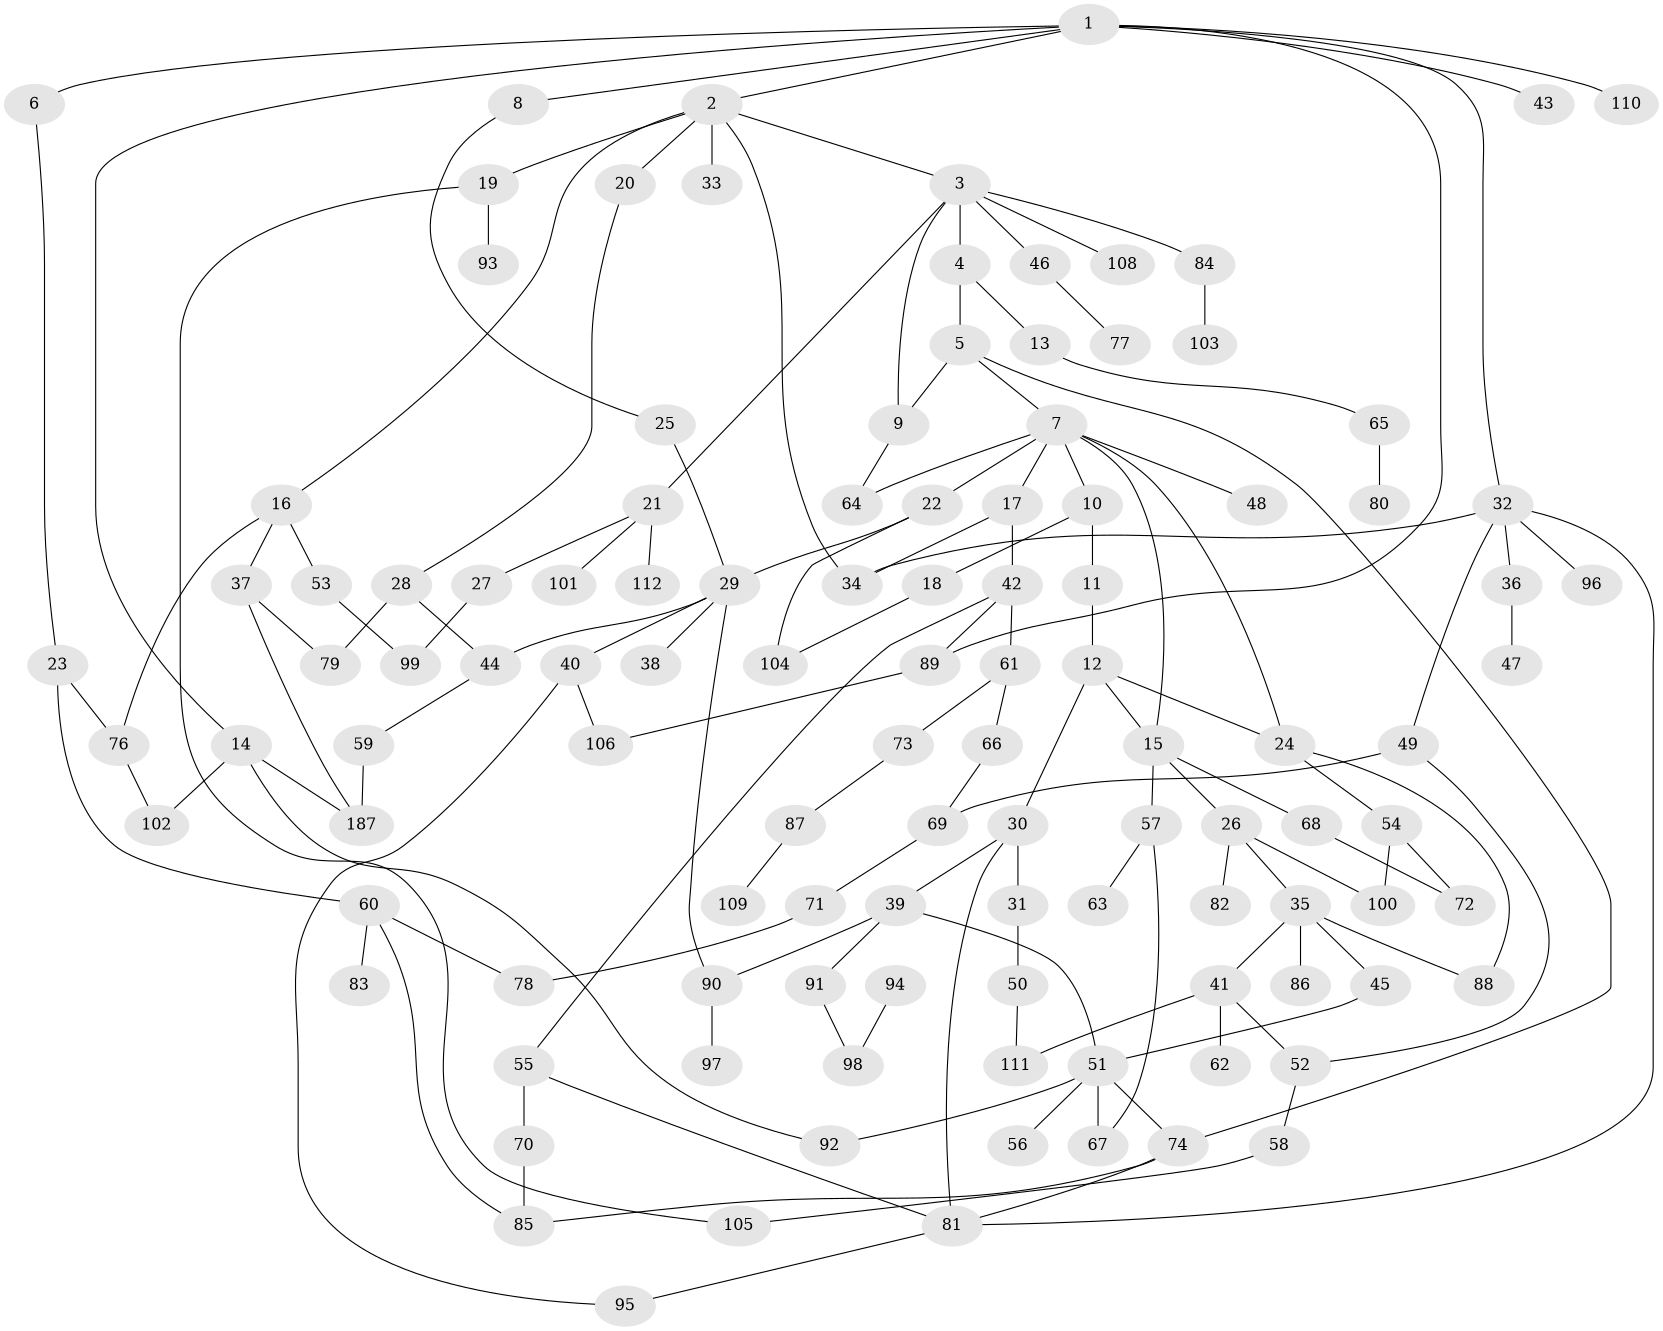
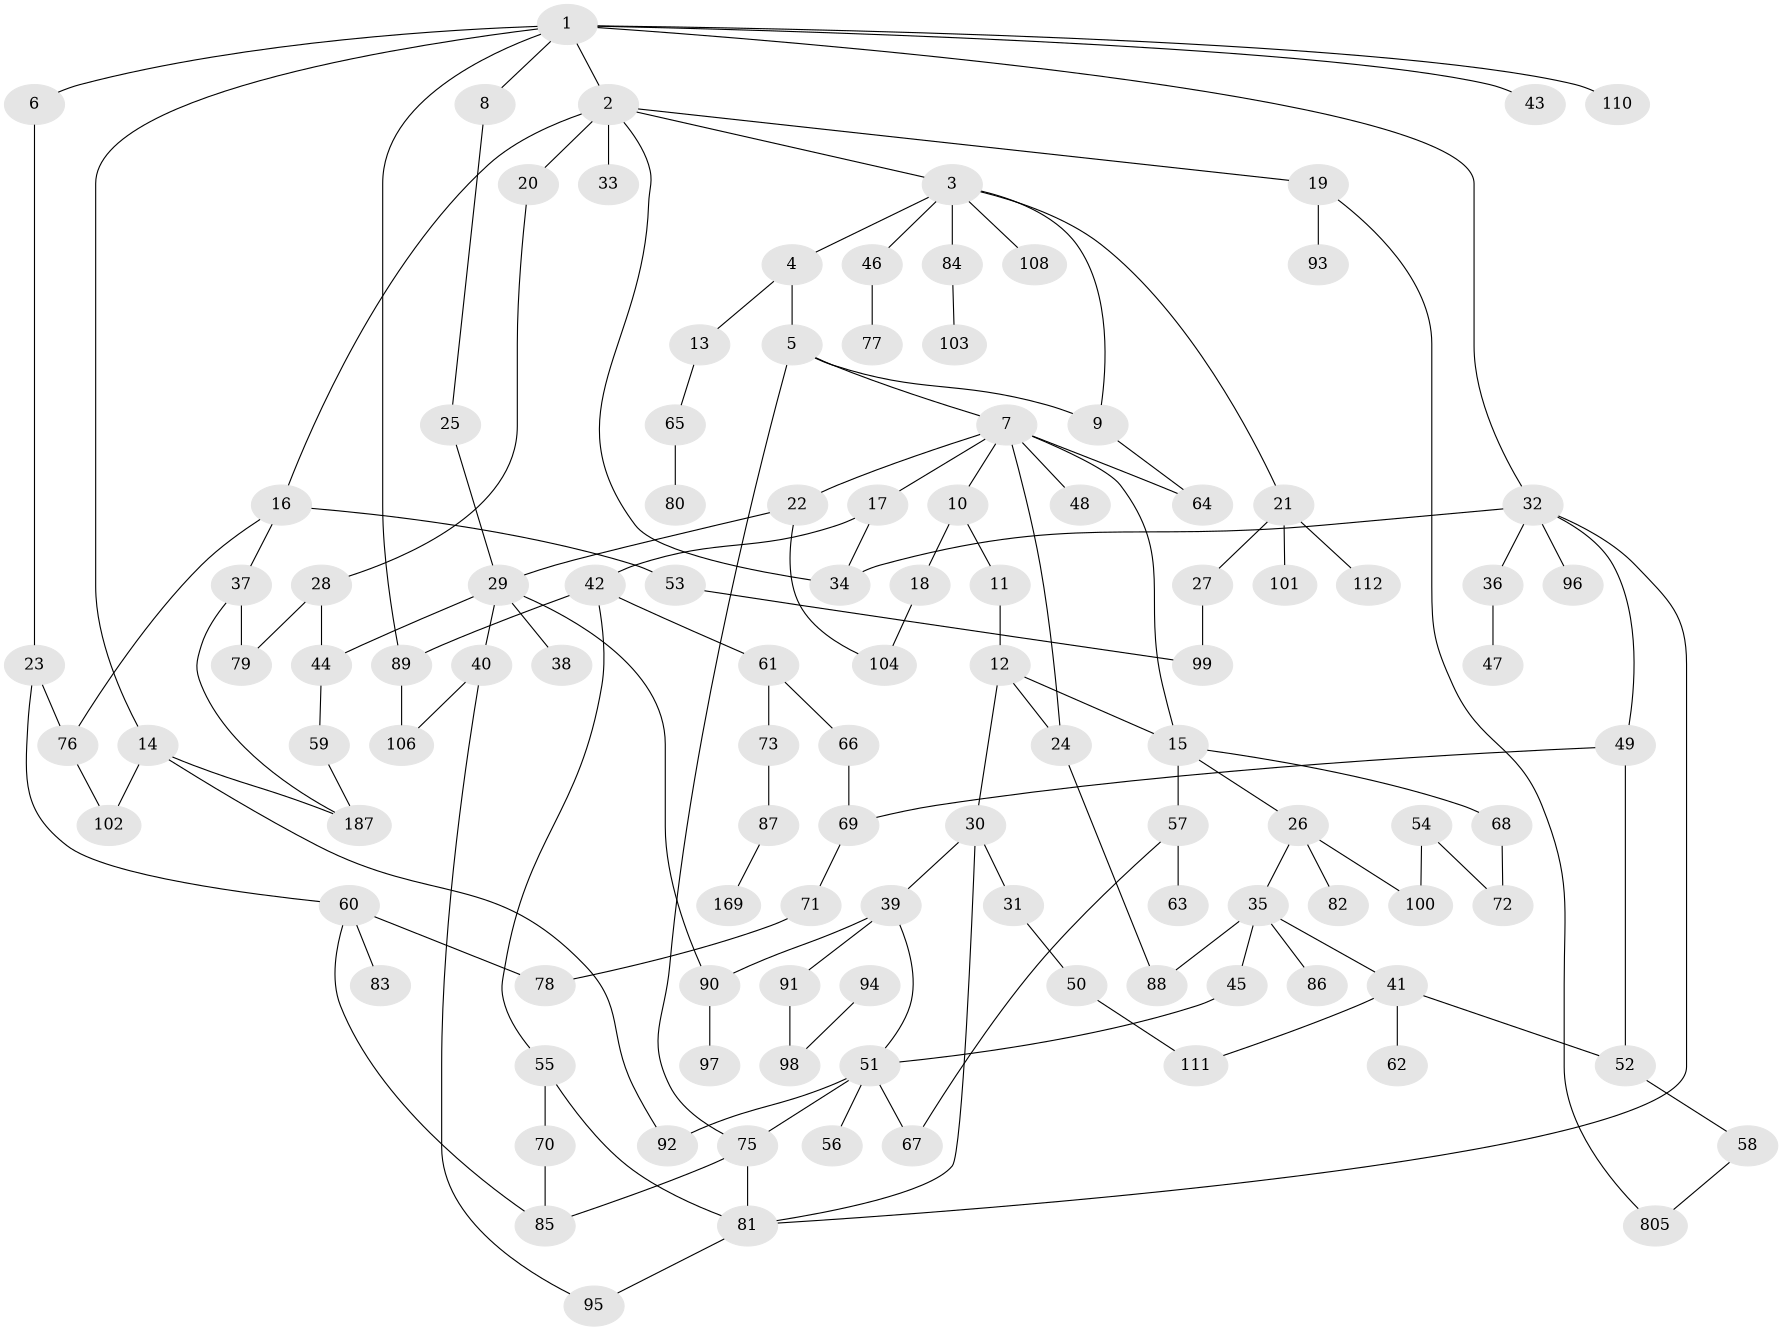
edge "24" -- "54": removed
node "109": label "109" -> "169"
node "74": label "74" -> "75"
node "105": label "105" -> "805"
